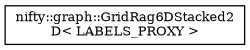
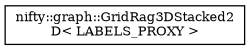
node "nifty::graph::GridRag6DStacked2 D< LABELS_PROXY >": label "nifty::graph::GridRag6DStacked2 D< LABELS_PROXY >" -> "nifty::graph::GridRag3DStacked2 D< LABELS_PROXY >"
